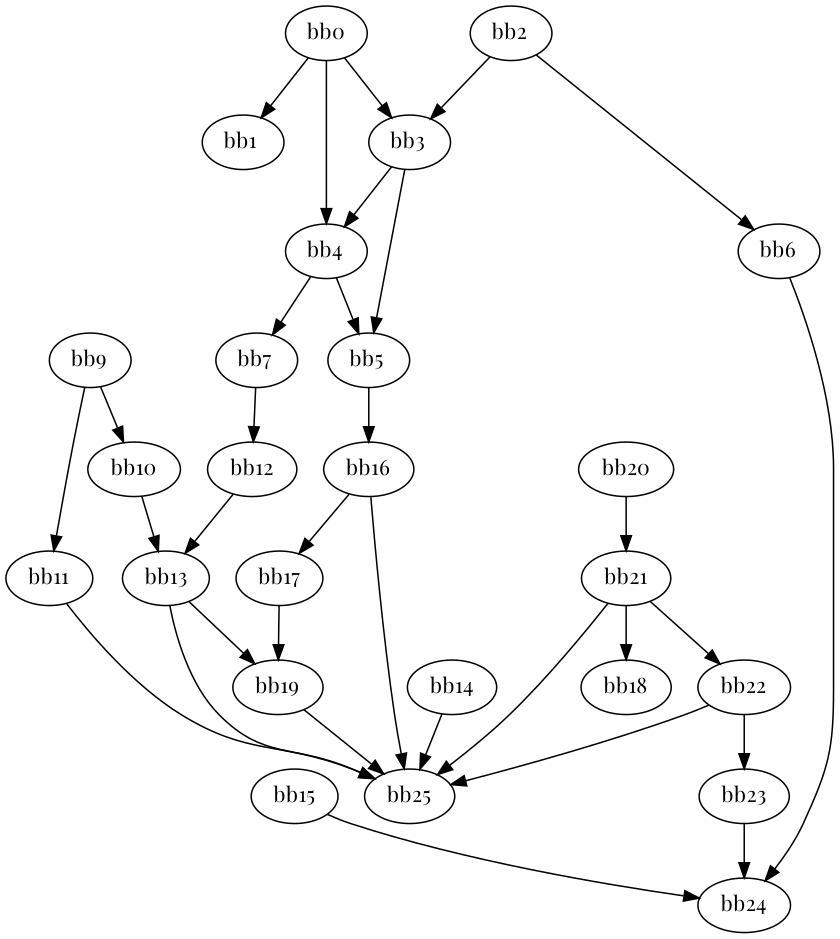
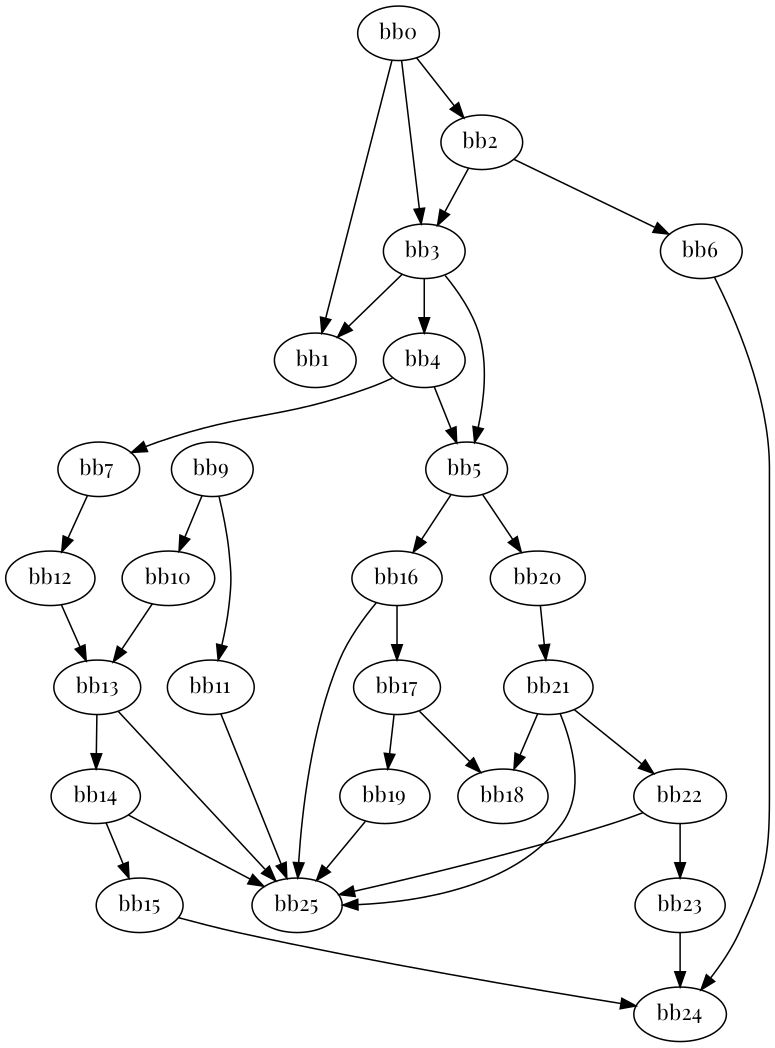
edge "bb0" -> "bb4": now "bb0" -> "bb2"
edge "bb3" -> "bb1": added
edge "bb5" -> "bb20": added
edge "bb13" -> "bb19": now "bb13" -> "bb14"
edge "bb17" -> "bb18": added
edge "bb14" -> "bb15": added
